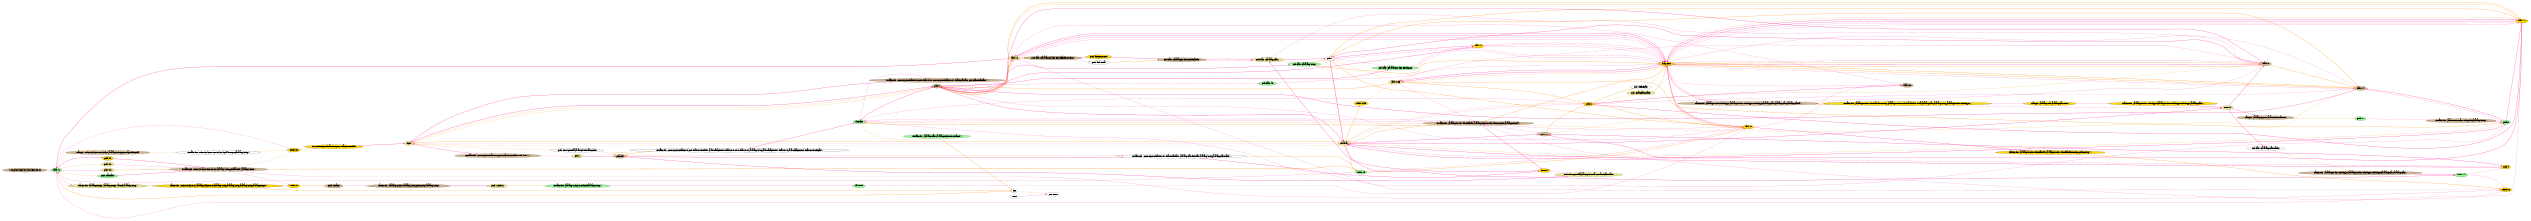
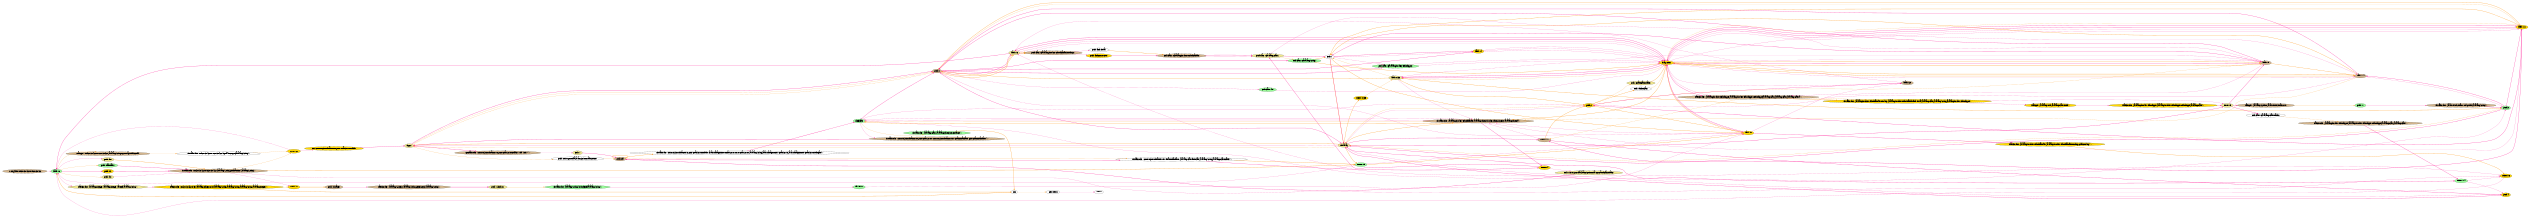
edge "return" -> "goto return": reversed
